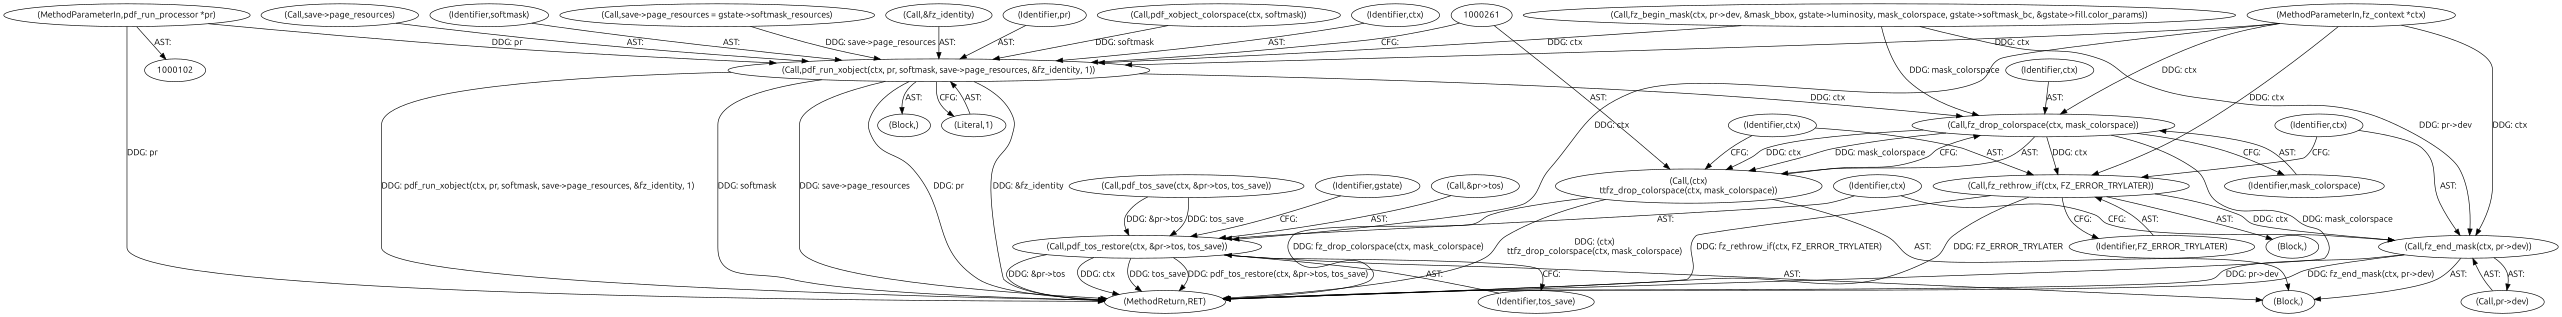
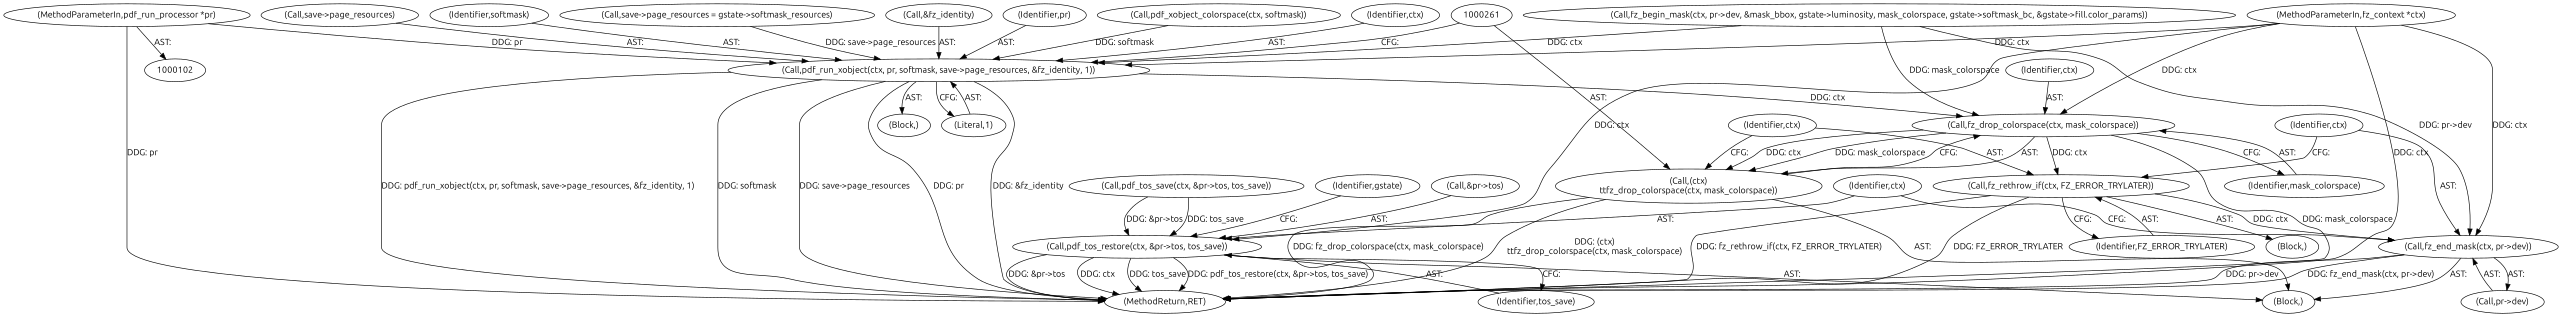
edge "(MethodParameterIn,fz_context *ctx)" -> "(Call,fz_rethrow_if(ctx, FZ_ERROR_TRYLATER))": now "(MethodParameterIn,fz_context *ctx)" -> "(MethodReturn,RET)"
